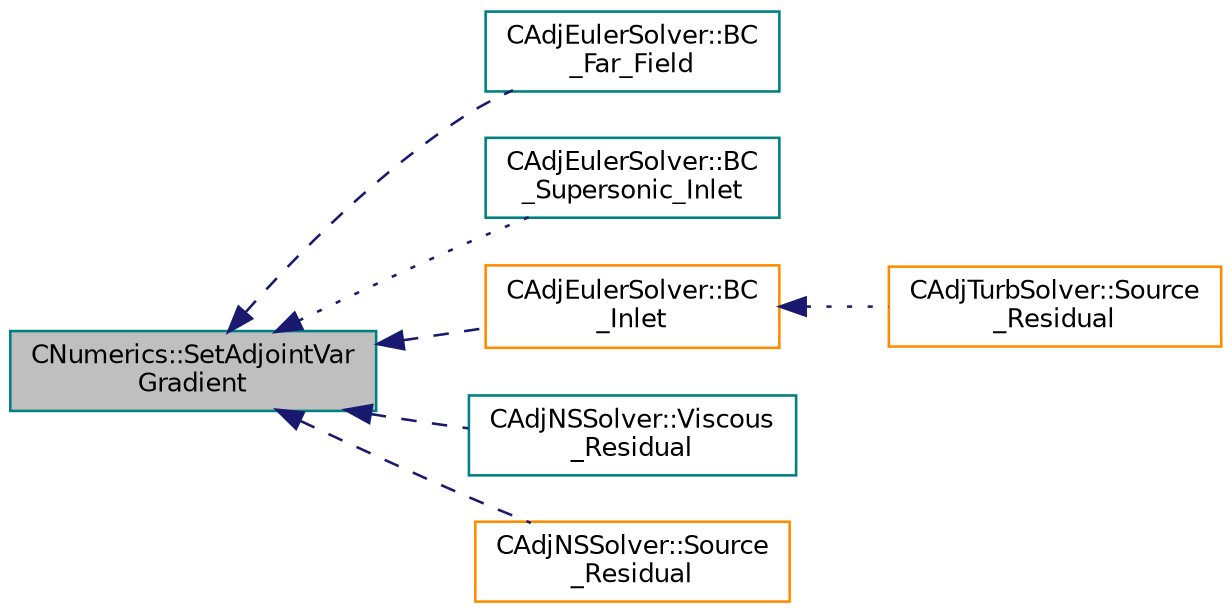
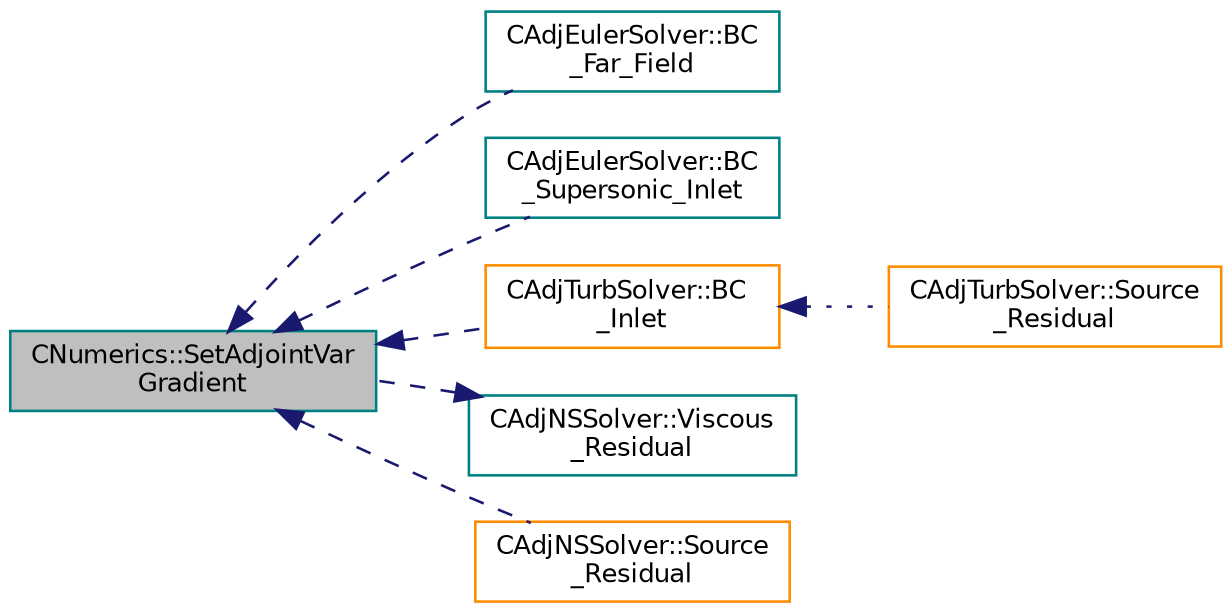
edge "CAdjEulerSolver::BC _Supersonic_Inlet" -> "CNumerics::SetAdjointVar Gradient": style dotted -> dashed
node "CAdjEulerSolver::BC _Inlet": label "CAdjEulerSolver::BC _Inlet" -> "CAdjTurbSolver::BC _Inlet"
edge "CAdjNSSolver::Viscous _Residual" -> "CNumerics::SetAdjointVar Gradient": reversed
